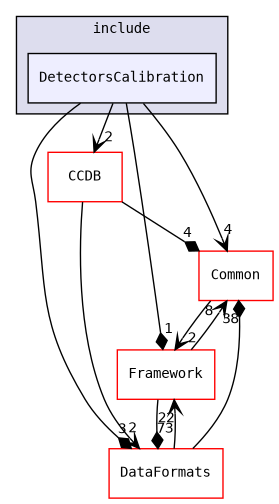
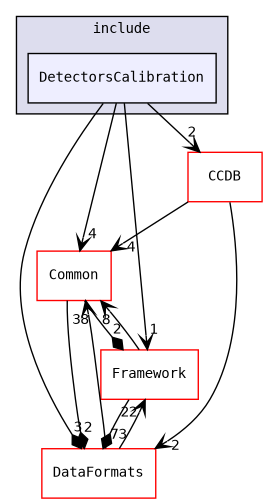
edge "CCDB" -> "Common": arrowhead diamond -> vee
edge "DetectorsCalibration" -> "Framework": arrowhead diamond -> vee
edge "Common" -> "Framework": arrowhead vee -> diamond
edge "Common" -> "DataFormats": added
edge "DataFormats" -> "Common": arrowhead diamond -> vee
